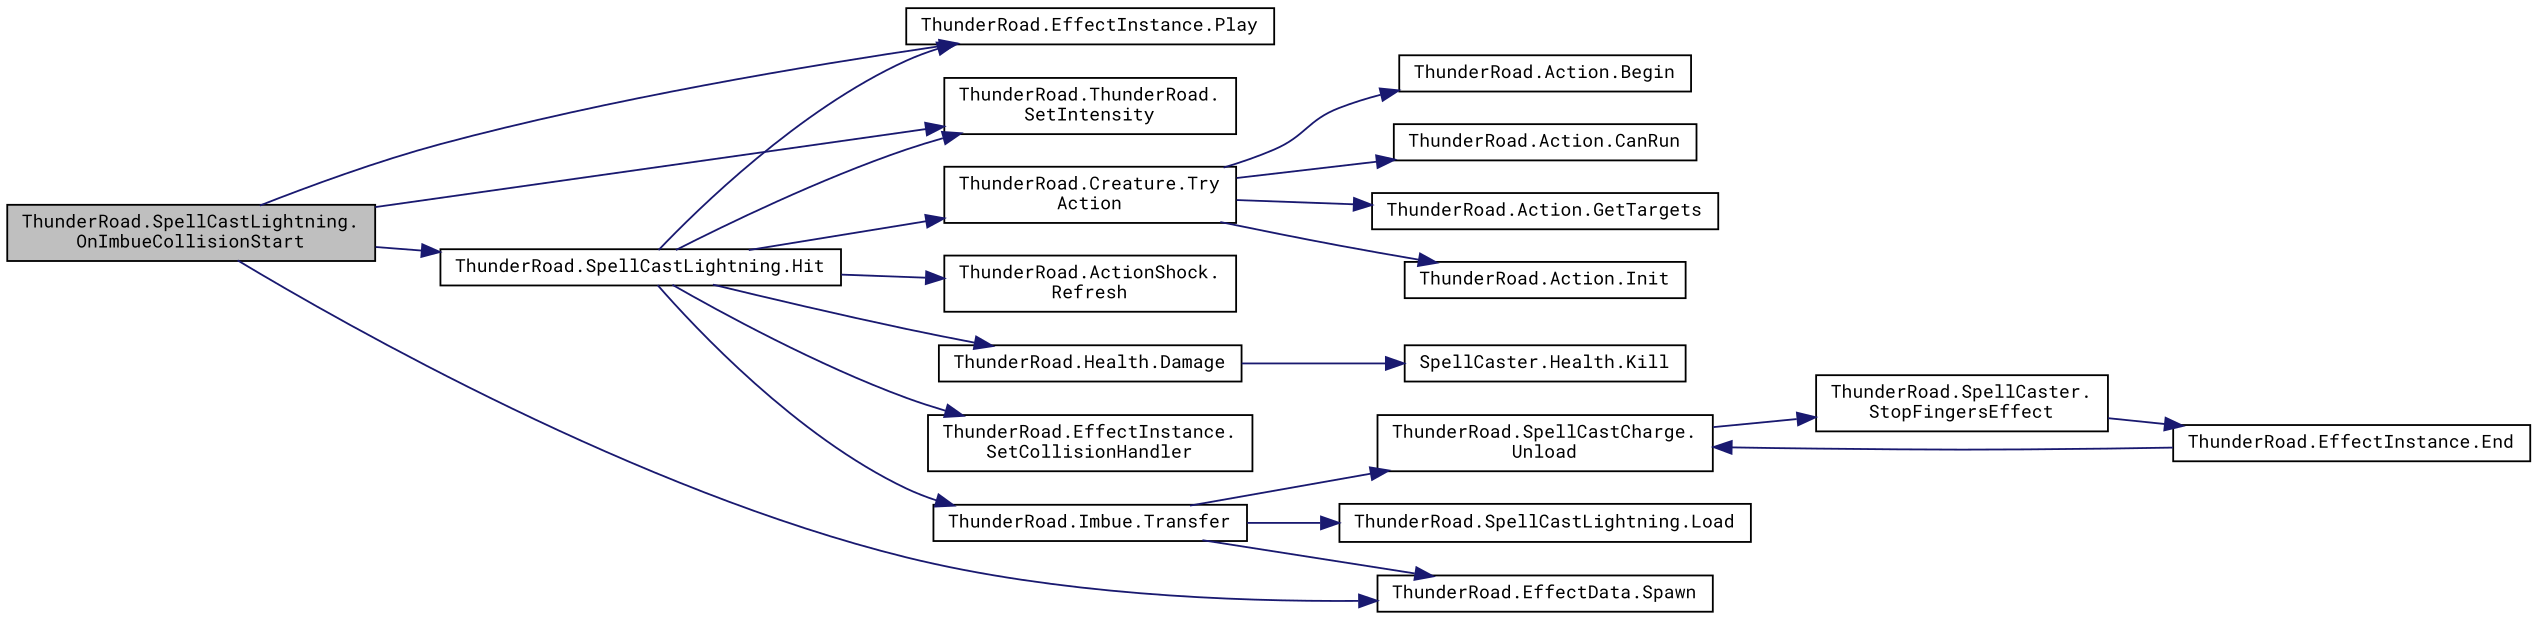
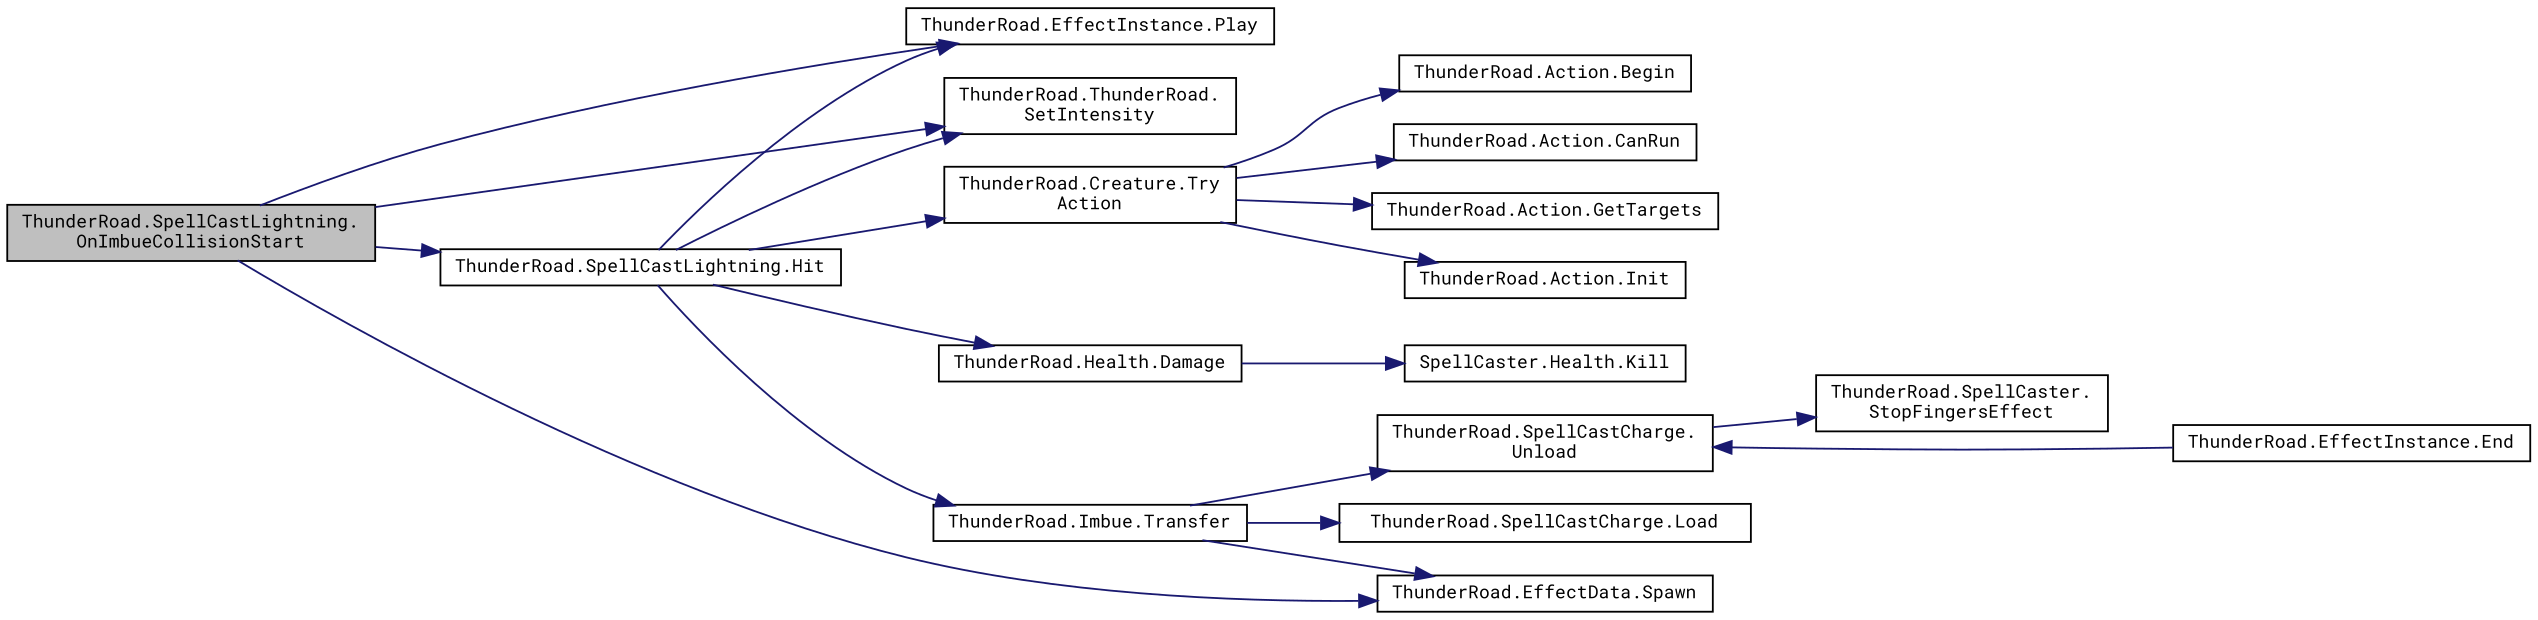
node "ThunderRoad.ActionShock. Refresh": removed
edge "ThunderRoad.SpellCaster. StopFingersEffect" -> "ThunderRoad.EffectInstance.End": removed
node "ThunderRoad.EffectInstance. SetCollisionHandler": removed
node "ThunderRoad.SpellCastLightning.Load": label "ThunderRoad.SpellCastLightning.Load" -> "ThunderRoad.SpellCastCharge.Load"
